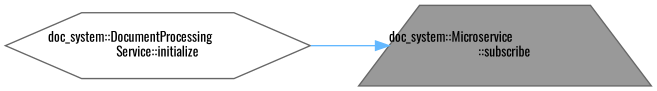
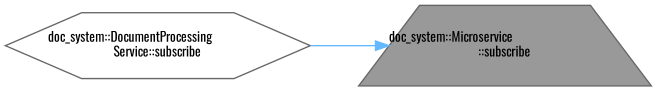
node "doc_system::DocumentProcessing Service::initialize": label "doc_system::DocumentProcessing Service::initialize" -> "doc_system::DocumentProcessing Service::subscribe"
